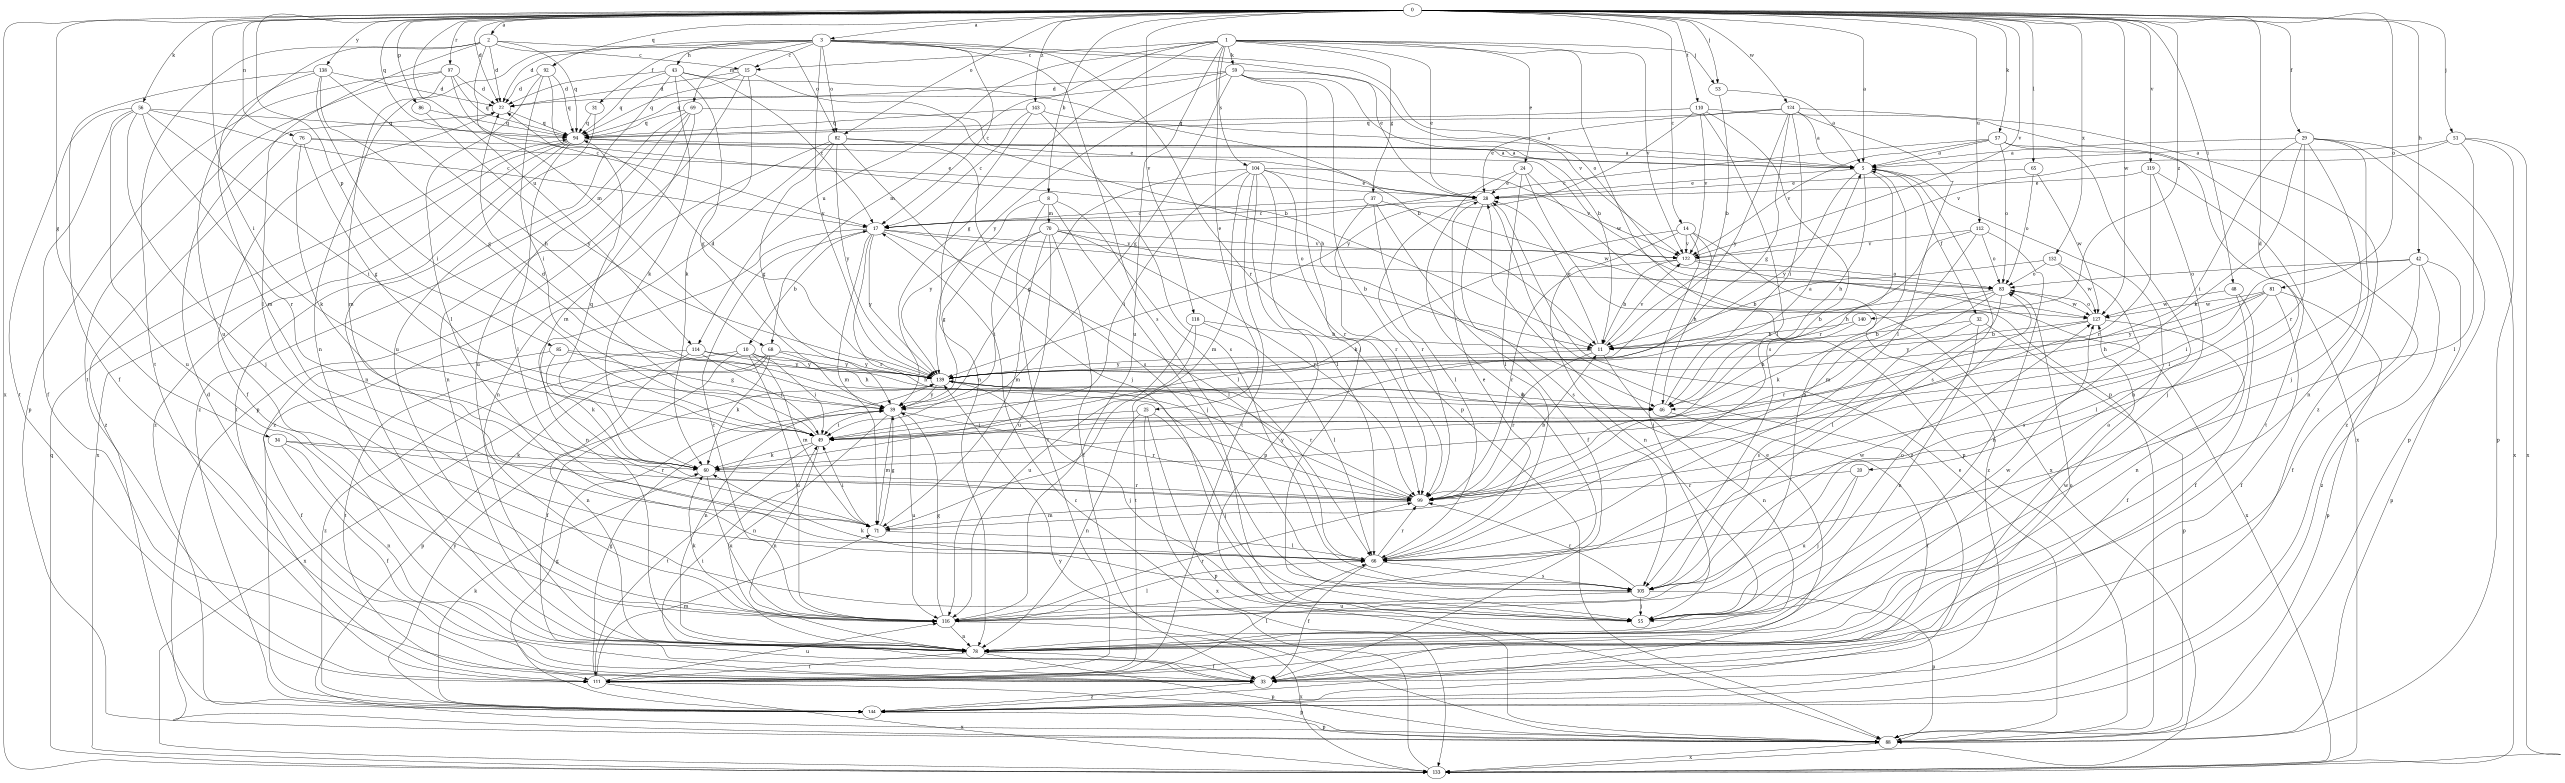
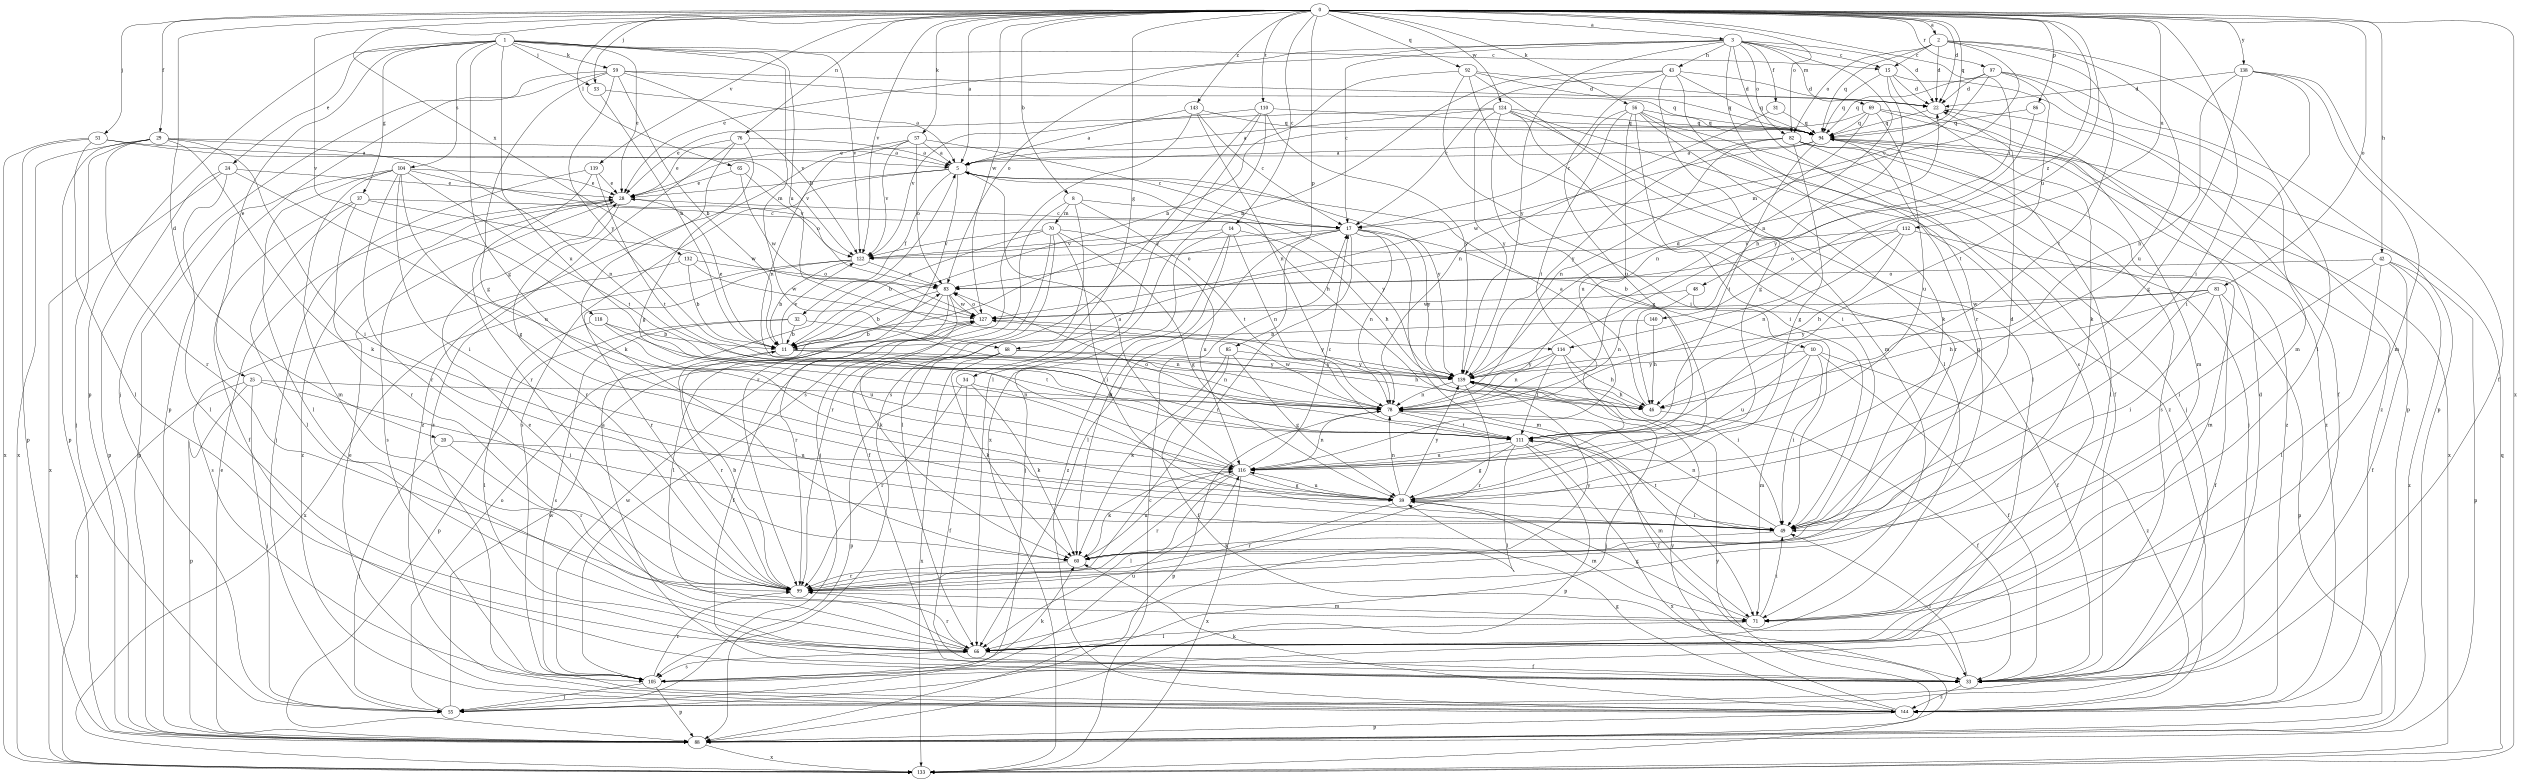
edge "5" -> "28": label "e" -> "b"
edge "139" -> "39": reversed
edge "70" -> "71": now "92" -> "71"
